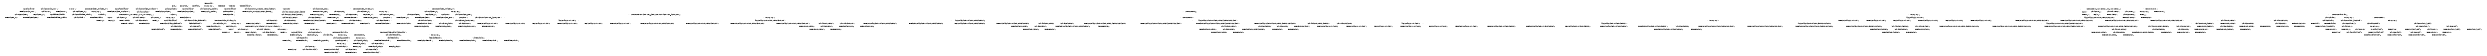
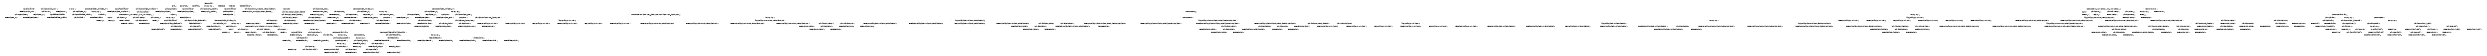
node "(IDENTIFIER,j,new File(destDir, subTargets[j]))": added
